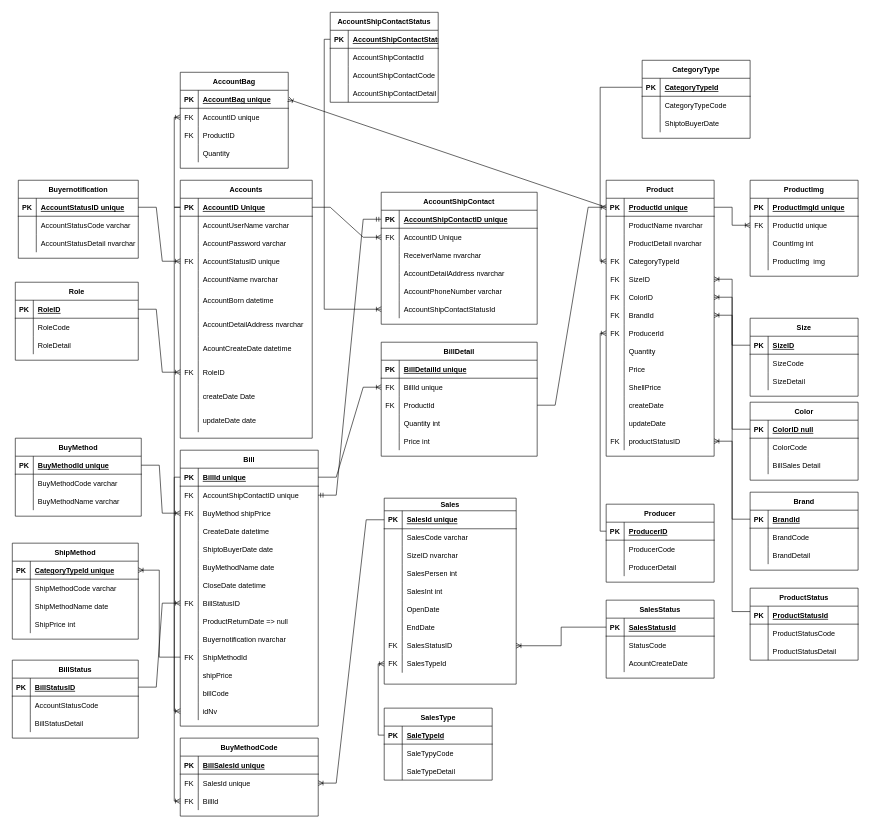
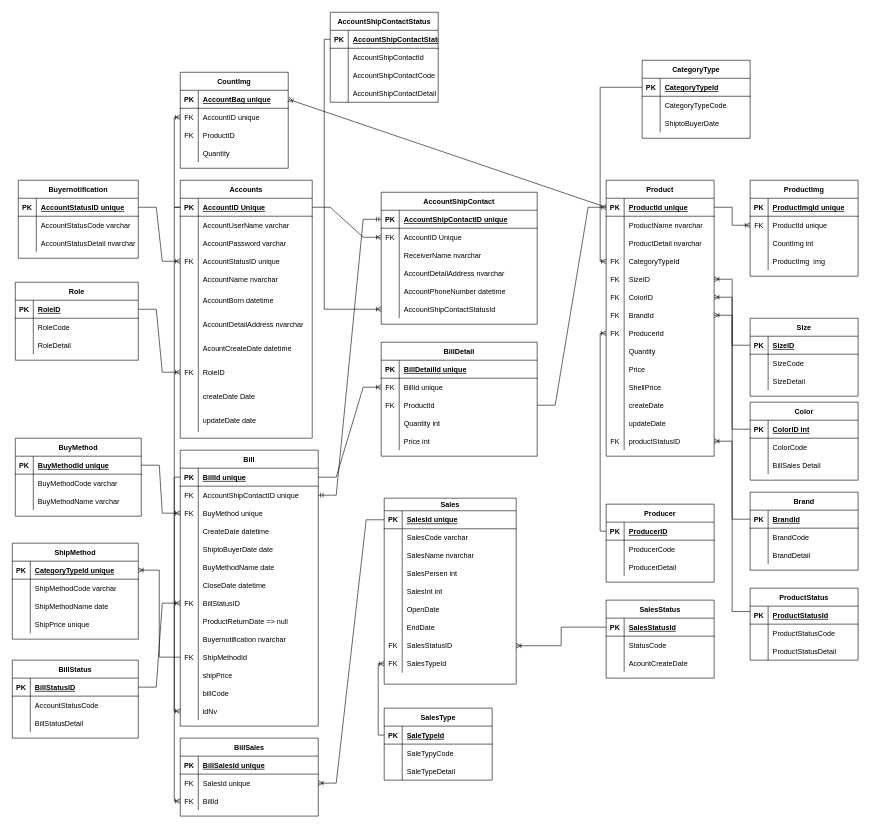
node "AccountBag": label "AccountBag" -> "CountImg"
node "AccountPhoneNumber varchar": label "AccountPhoneNumber varchar" -> "AccountPhoneNumber datetime"
node "ColorID null": label "ColorID null" -> "ColorID int"
node "BuyMethod shipPrice": label "BuyMethod shipPrice" -> "BuyMethod unique"
node "SizeID nvarchar": label "SizeID nvarchar" -> "SalesName nvarchar"
node "ShipPrice int": label "ShipPrice int" -> "ShipPrice unique"
node "BuyMethodCode": label "BuyMethodCode" -> "BillSales"
